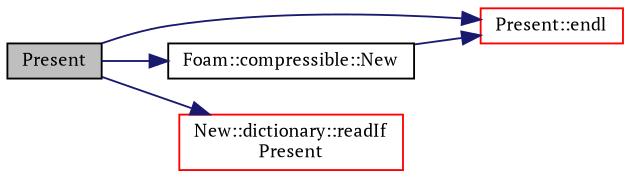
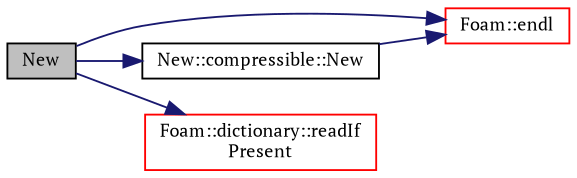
node "Present::endl": label "Present::endl" -> "Foam::endl"
node "Present": label "Present" -> "New"
node "Foam::compressible::New": label "Foam::compressible::New" -> "New::compressible::New"
node "New::dictionary::readIf Present": label "New::dictionary::readIf Present" -> "Foam::dictionary::readIf Present"
